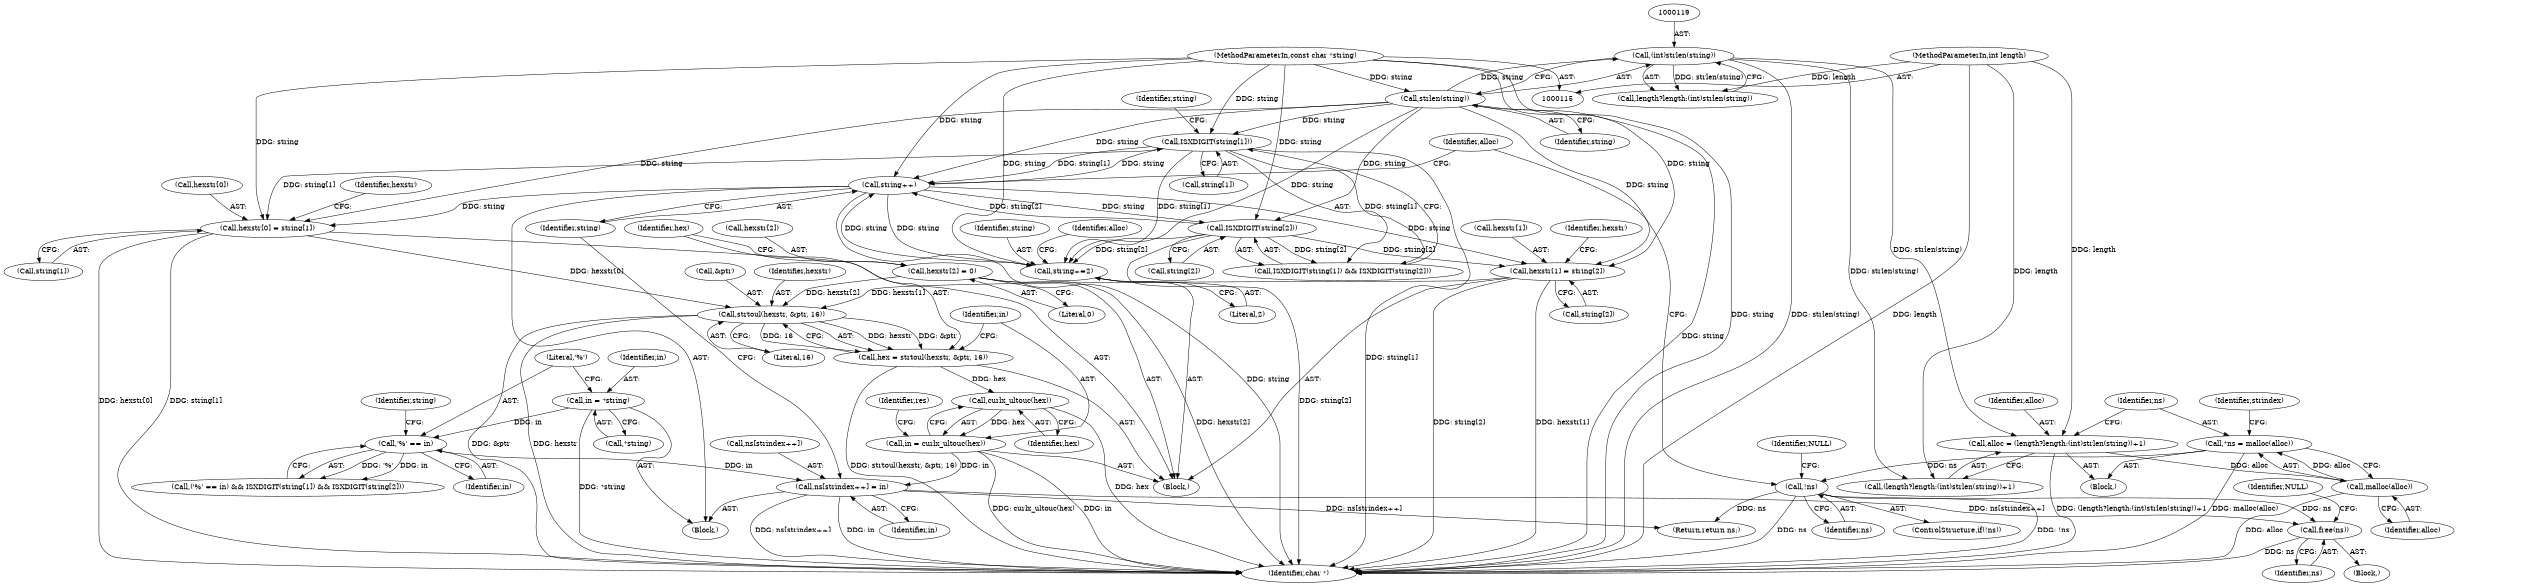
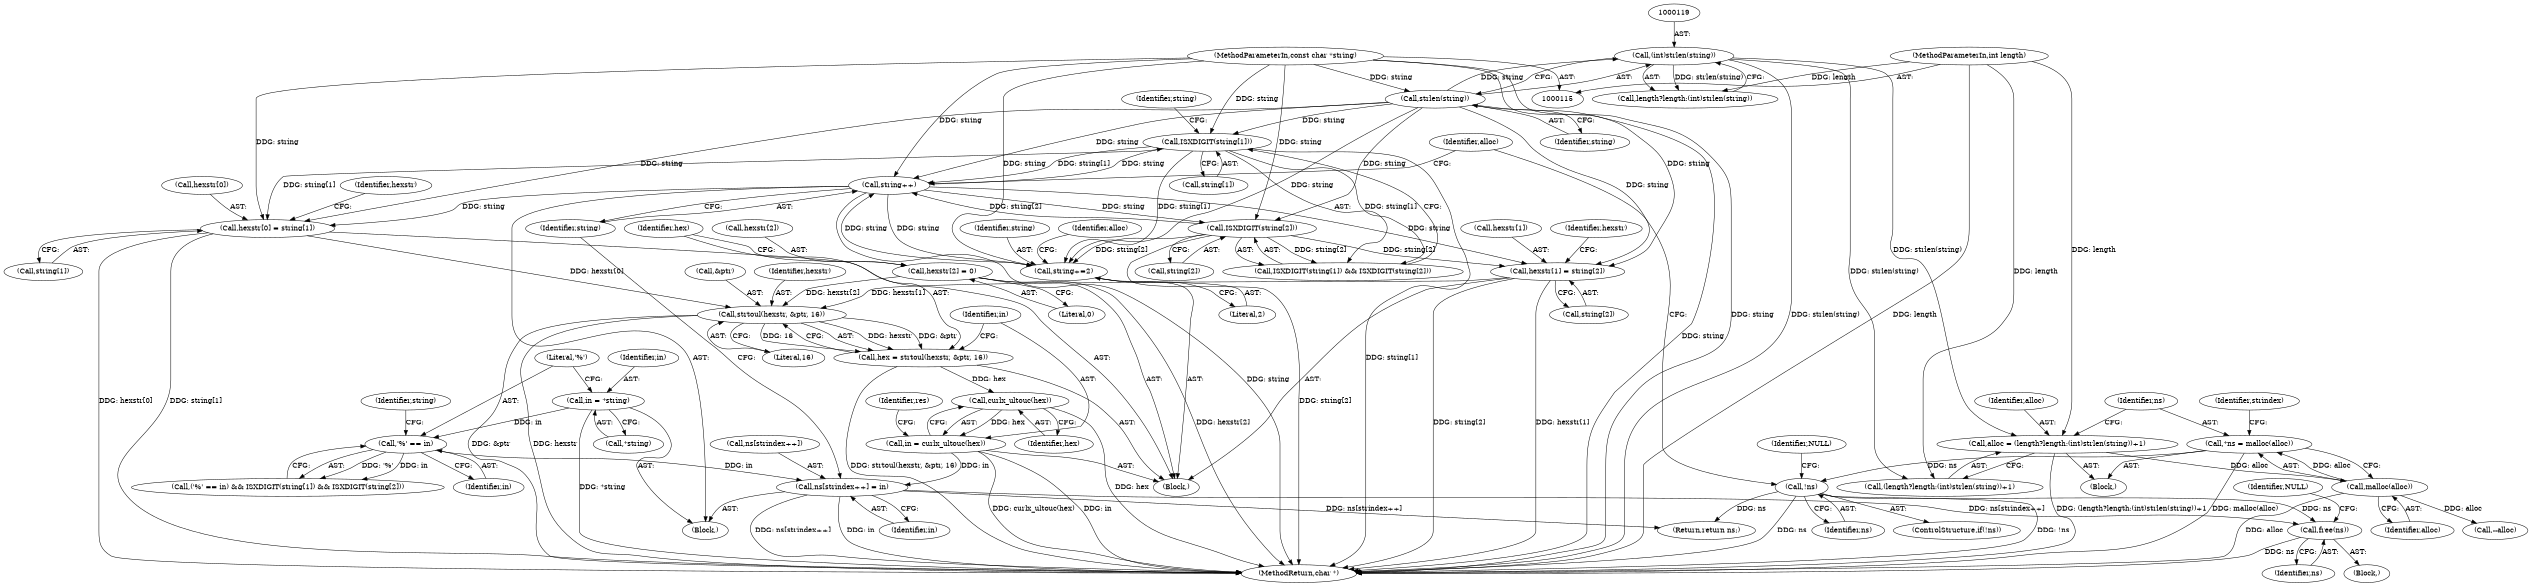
node "(Call,--alloc)": added
node "(Identifier,char *)": label "(Identifier,char *)" -> "(MethodReturn,char *)"
